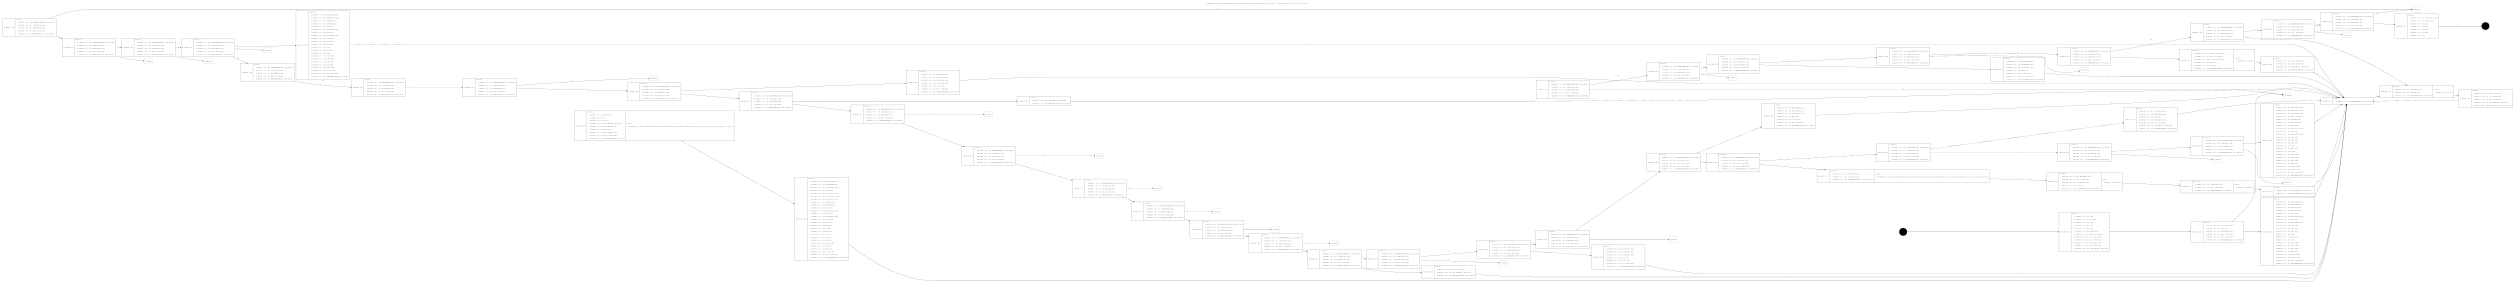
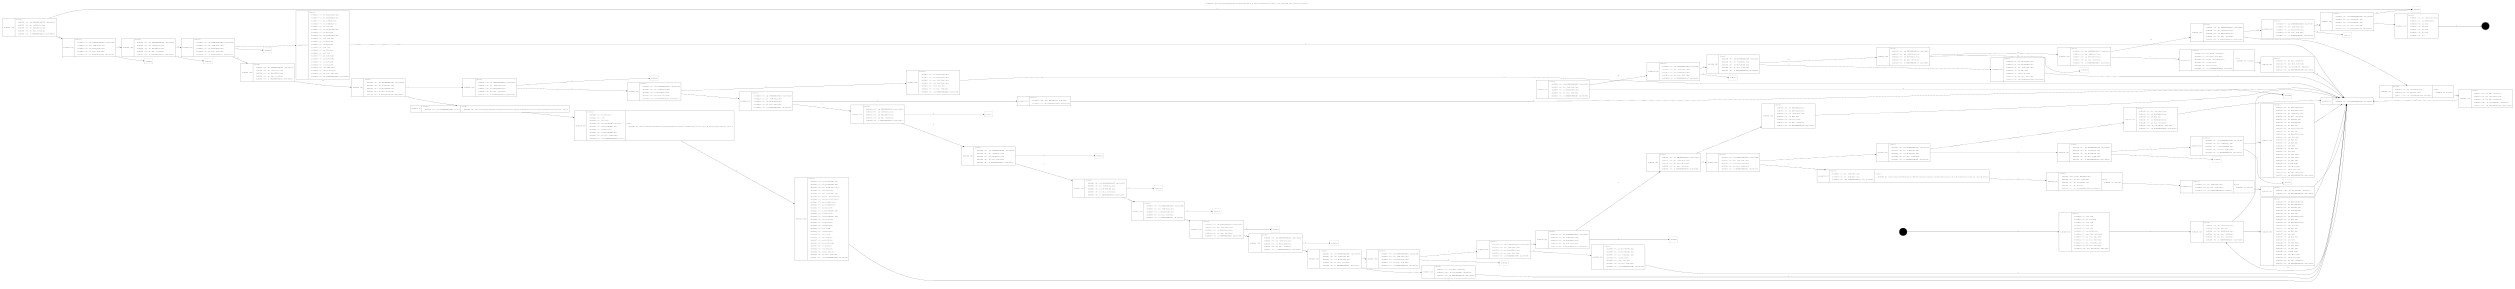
edge "0x402006 [5]" -> "0x40196f [13]": now "0x402006 [5]" -> "0x40142e [32]"
node "0x401aa0 [5]": added
